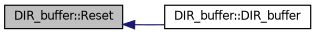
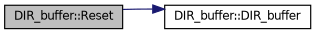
edge "DIR_buffer::DIR_buffer" -> "DIR_buffer::Reset": reversed
